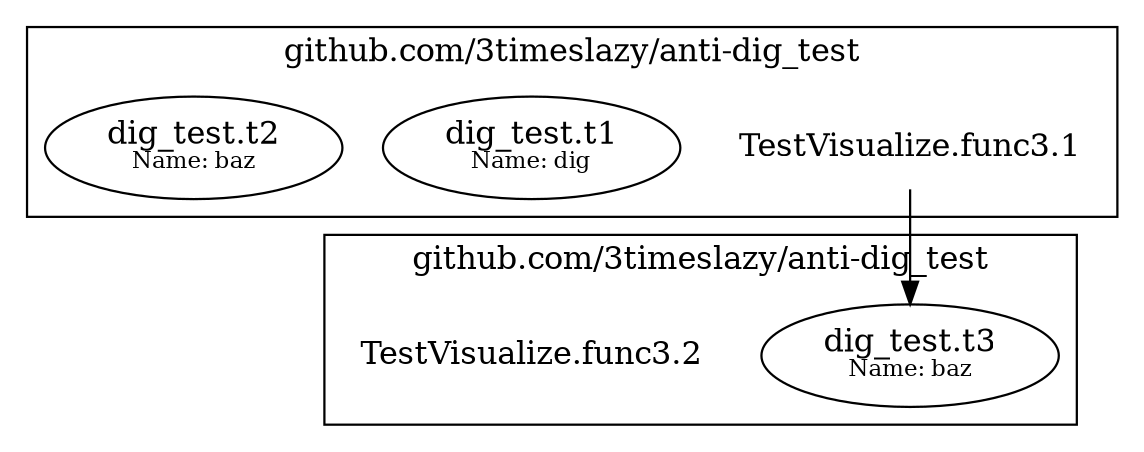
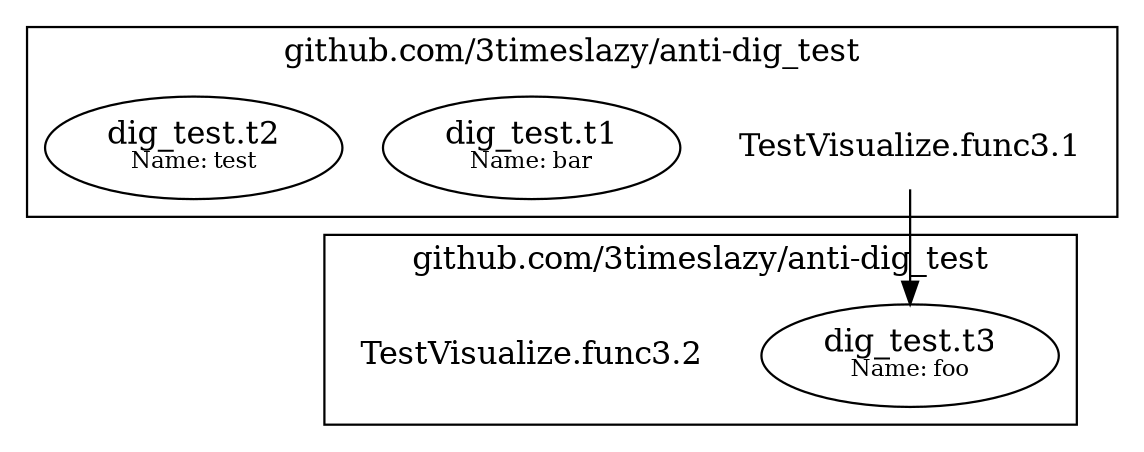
node "dig_test.t2": text "Name: baz" -> "Name: test"
node "dig_test.t1": text "Name: dig" -> "Name: bar"
node "dig_test.t3": text "Name: baz" -> "Name: foo"
